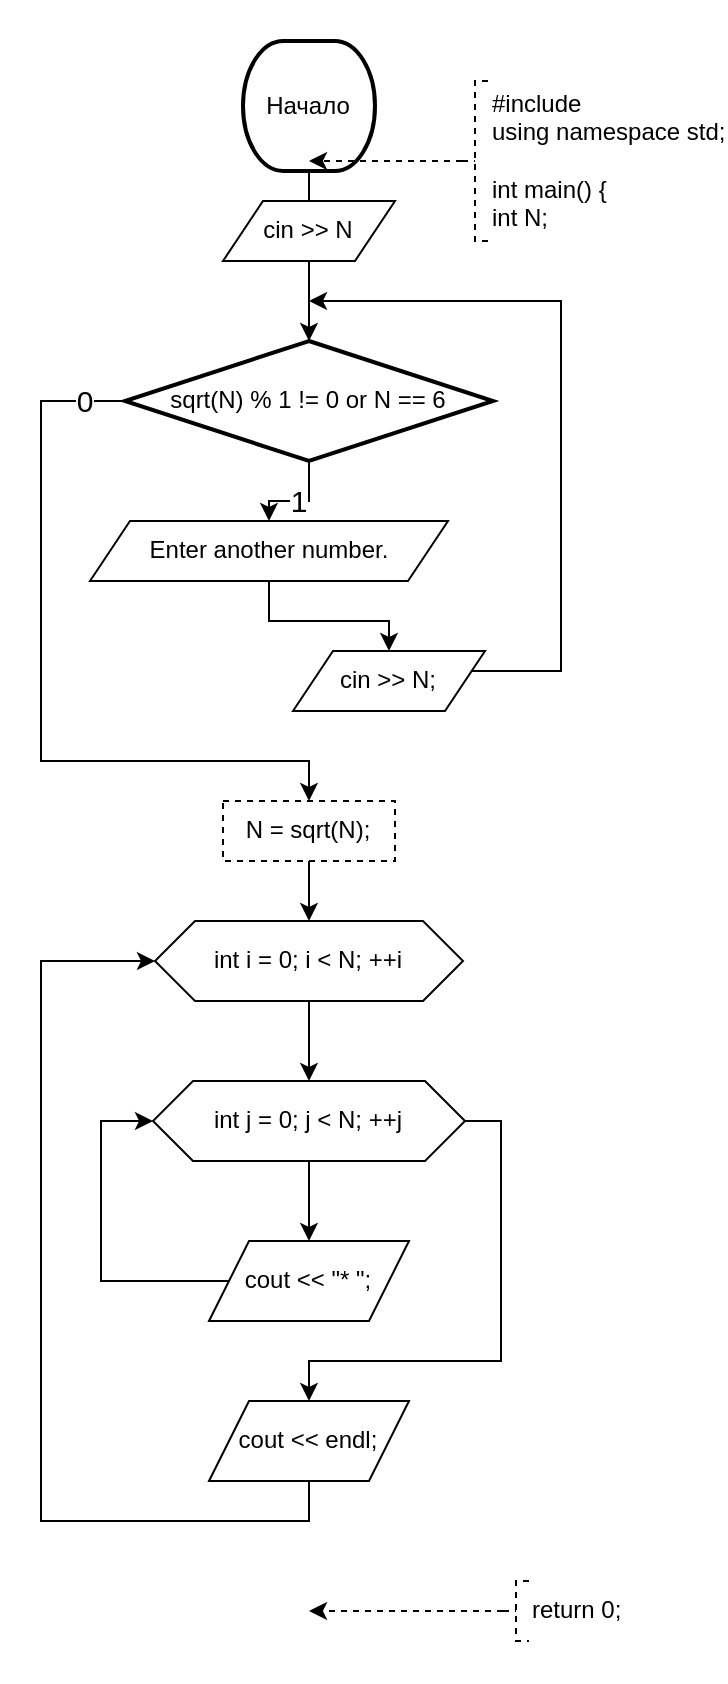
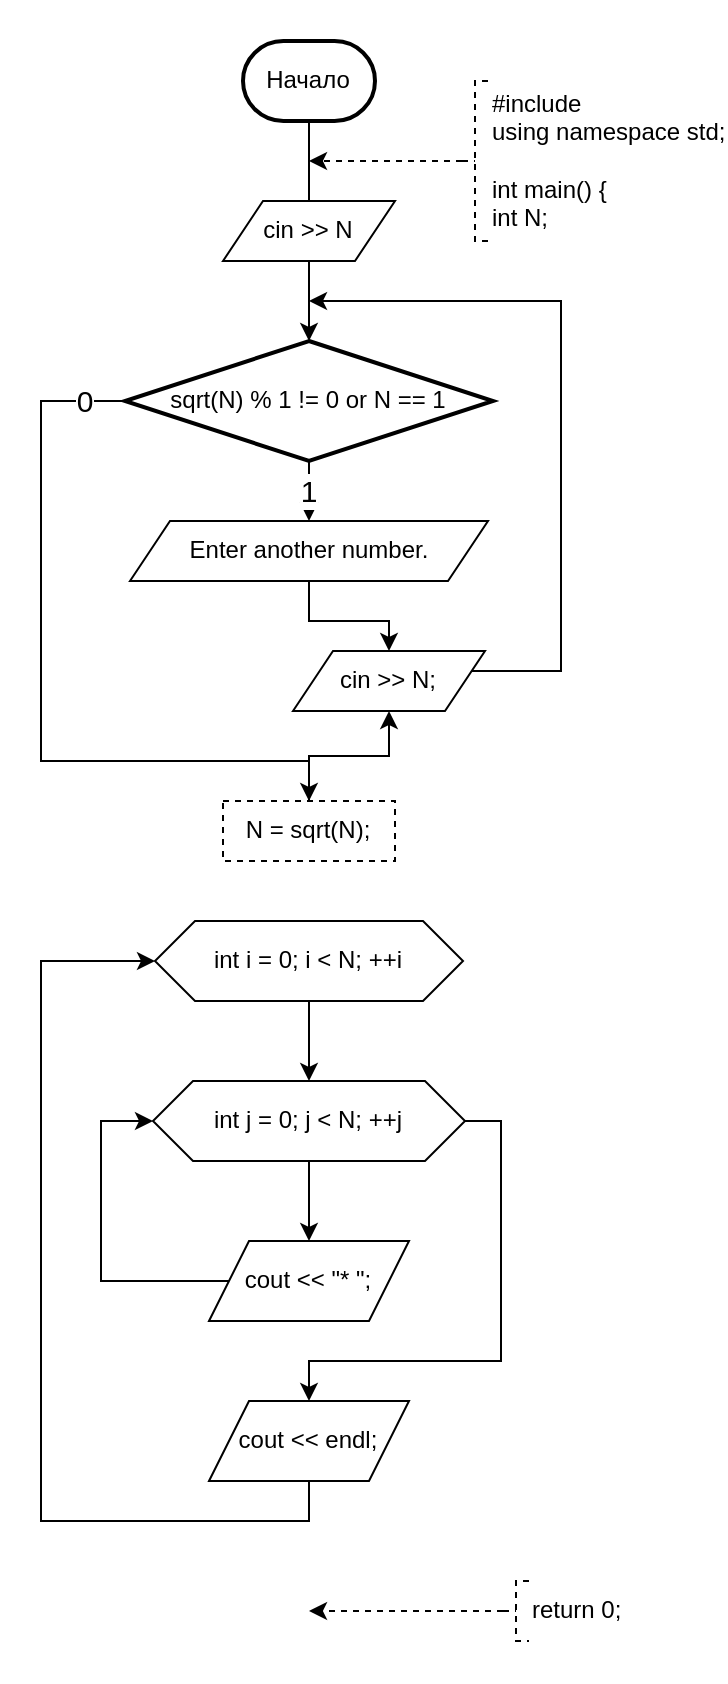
node "Начало": size 132x130 -> 132x80
node "sqrt(N) % 1 != 0 or N == 6": label "sqrt(N) % 1 != 0 or N == 6" -> "sqrt(N) % 1 != 0 or N == 1"
node "Enter another number.": moved (269, 551) -> (309, 551)
edge "N = sqrt(N);" -> "int i = 0; i < N; ++i": now "N = sqrt(N);" -> "cin >> N;"
